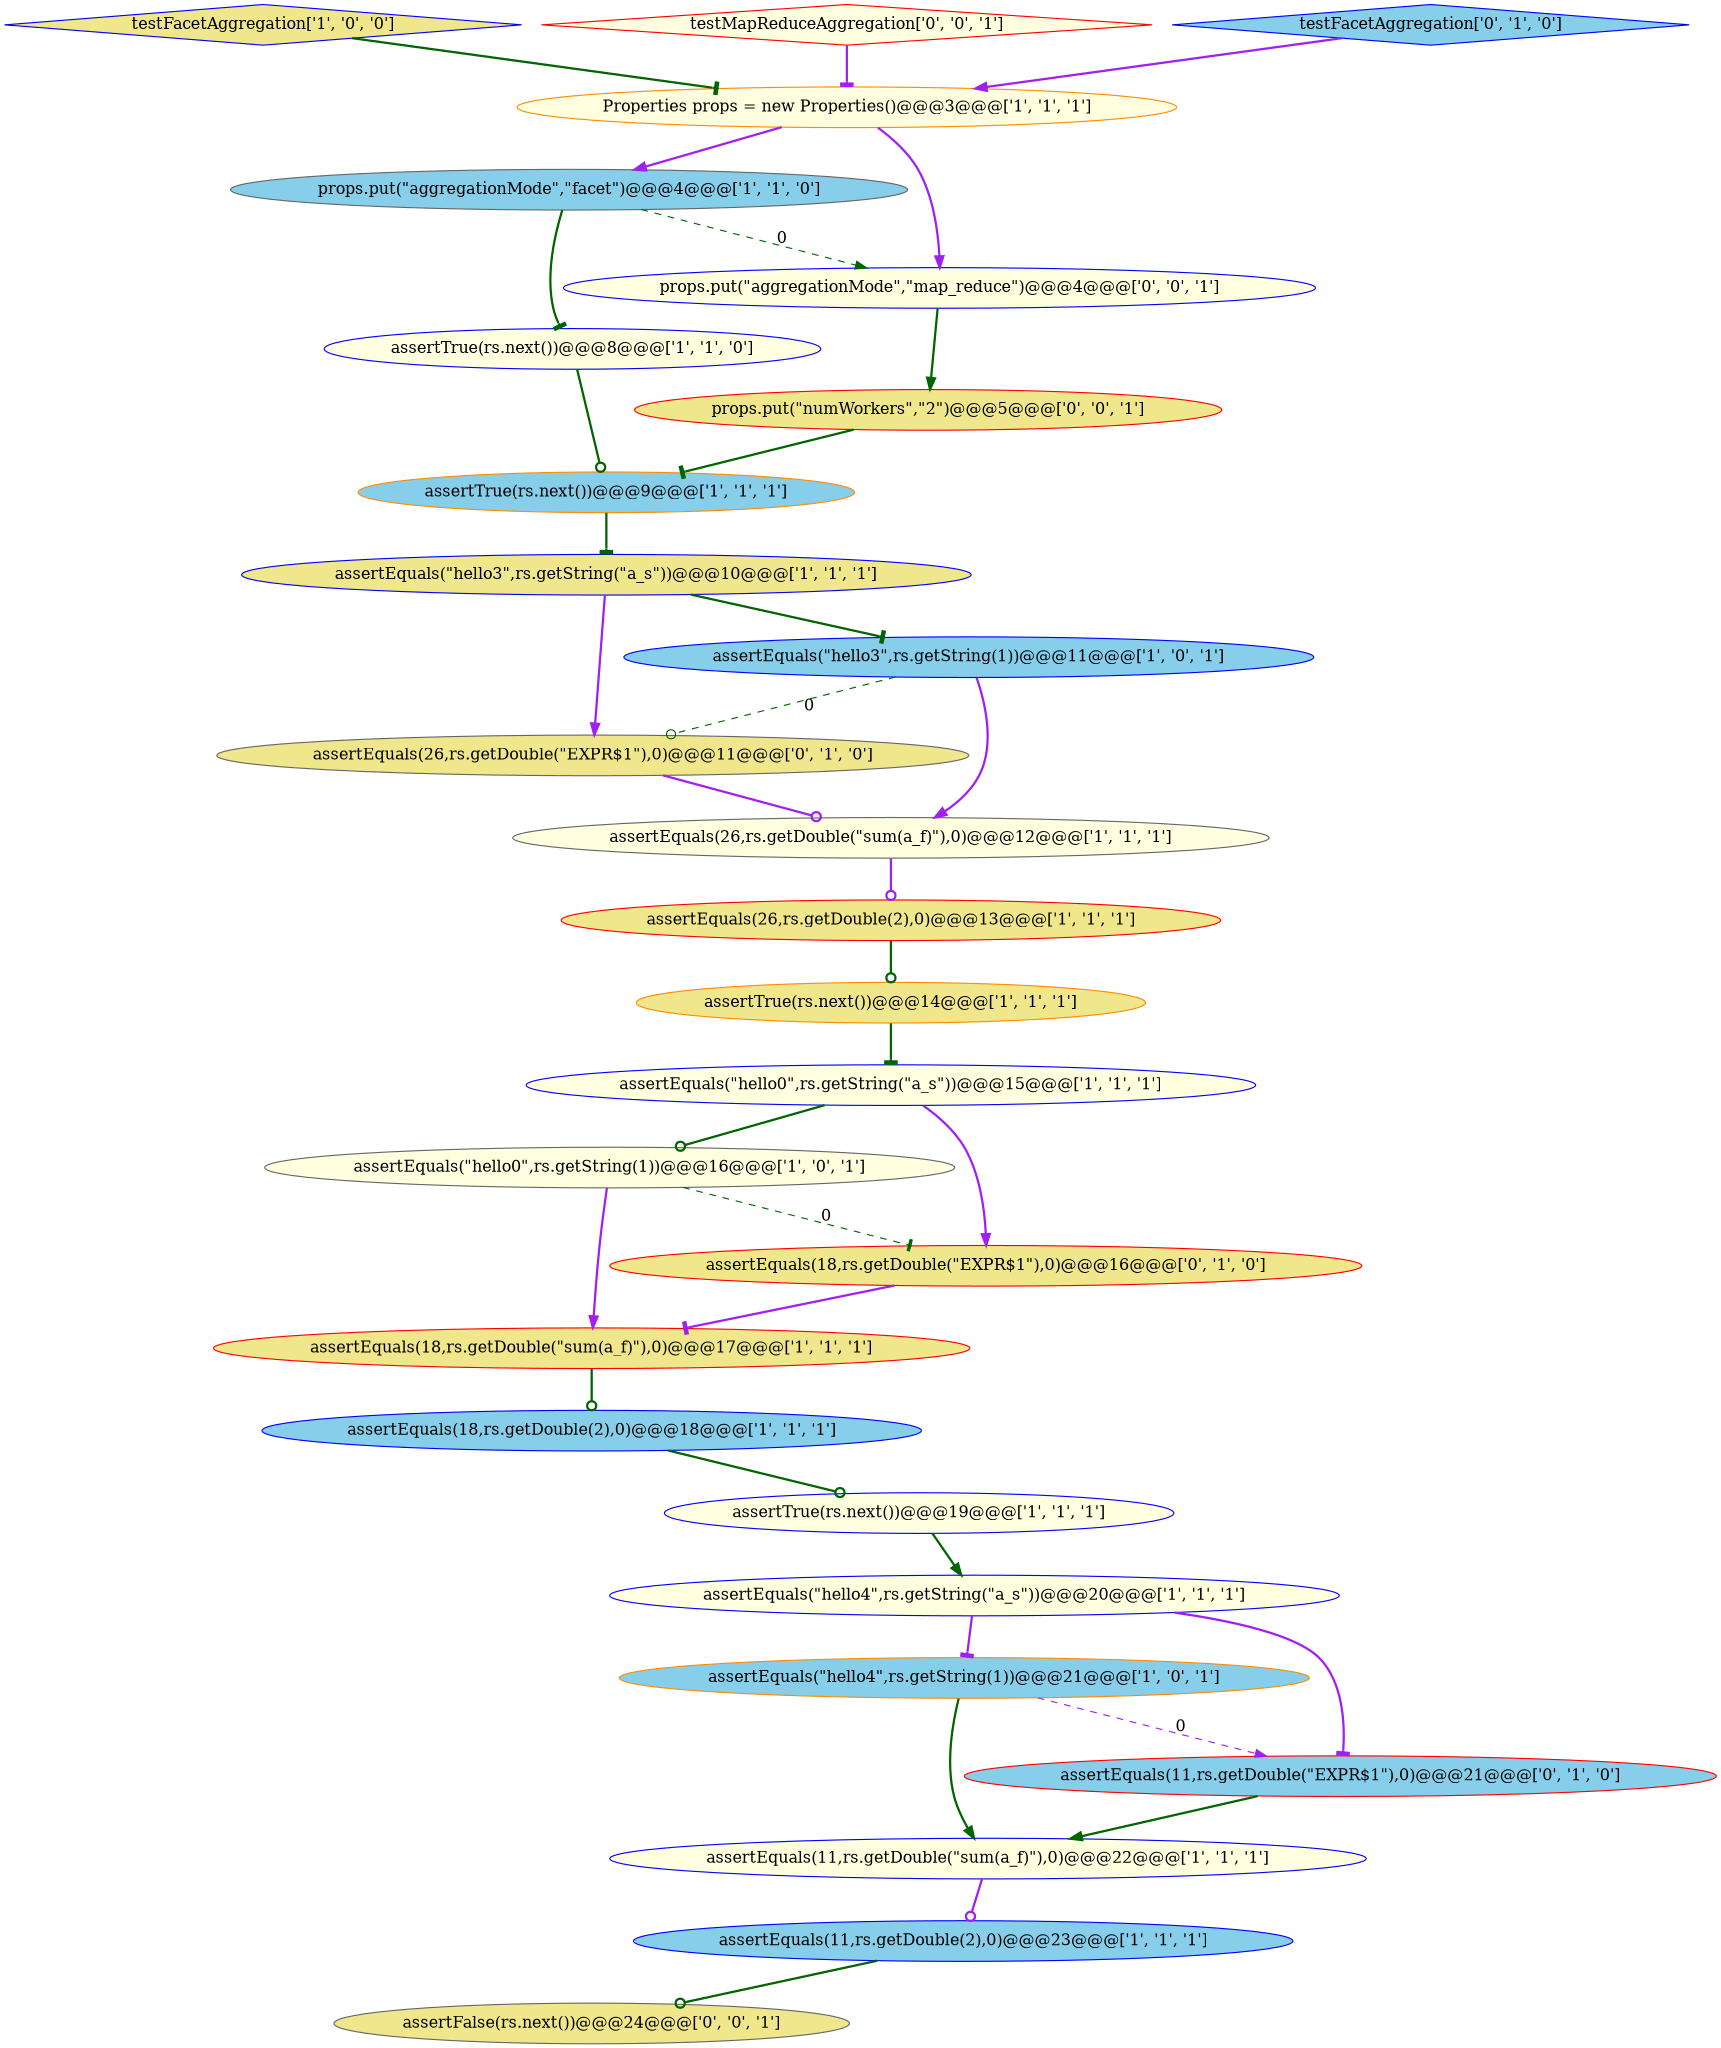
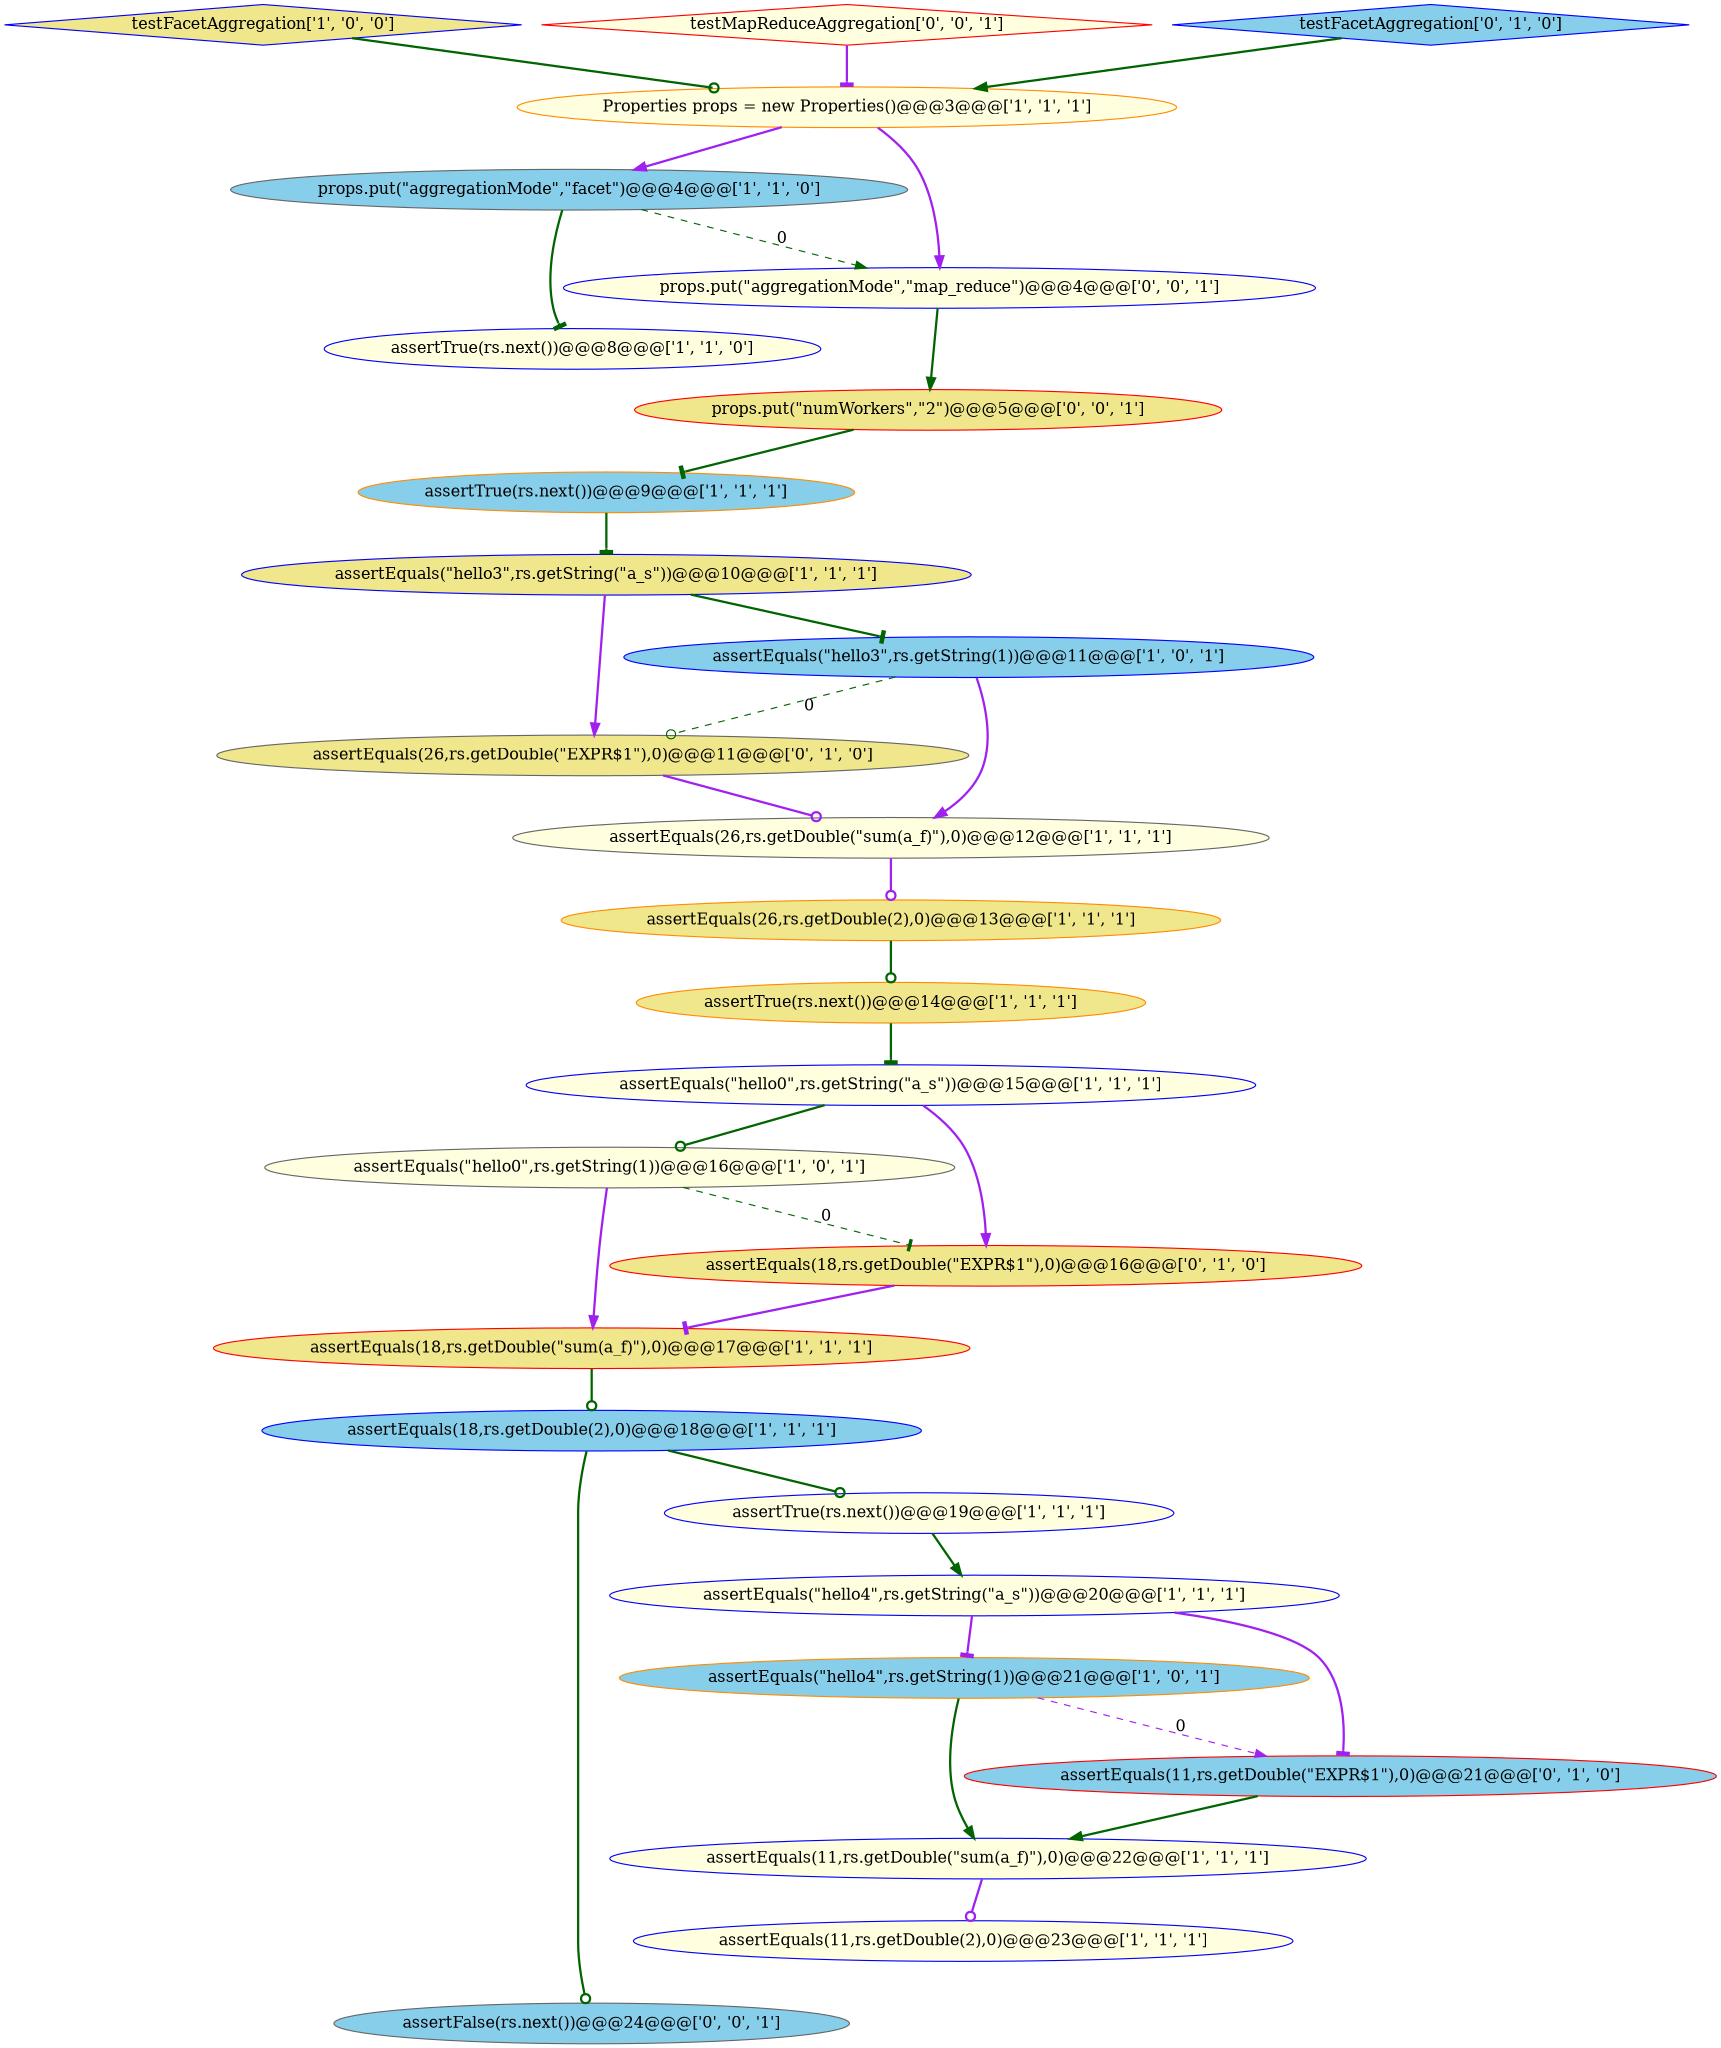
edge "testFacetAggregation['1', '0', '0']" -> "Properties props = new Properties()@@@3@@@['1', '1', '1']": arrowhead tee -> odot
edge "testFacetAggregation['0', '1', '0']" -> "Properties props = new Properties()@@@3@@@['1', '1', '1']": color purple -> darkgreen
edge "assertTrue(rs.next())@@@8@@@['1', '1', '0']" -> "assertTrue(rs.next())@@@9@@@['1', '1', '1']": removed
node "assertEquals(26,rs.getDouble(2),0)@@@13@@@['1', '1', '1']": color red -> darkorange
node "assertEquals(11,rs.getDouble(2),0)@@@23@@@['1', '1', '1']": fillcolor skyblue -> lightyellow
edge "assertEquals(11,rs.getDouble(2),0)@@@23@@@['1', '1', '1']" -> "assertFalse(rs.next())@@@24@@@['0', '0', '1']": now "assertEquals(18,rs.getDouble(2),0)@@@18@@@['1', '1', '1']" -> "assertFalse(rs.next())@@@24@@@['0', '0', '1']"
node "assertFalse(rs.next())@@@24@@@['0', '0', '1']": fillcolor khaki -> skyblue
